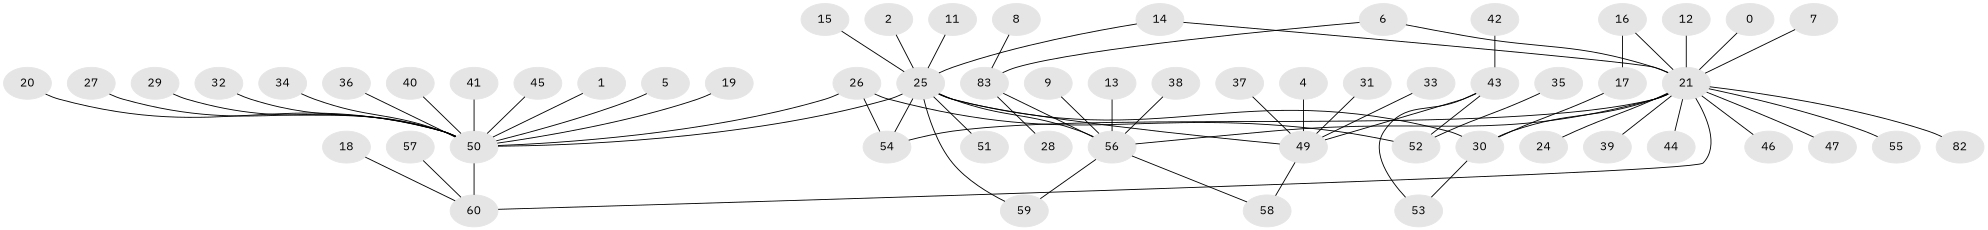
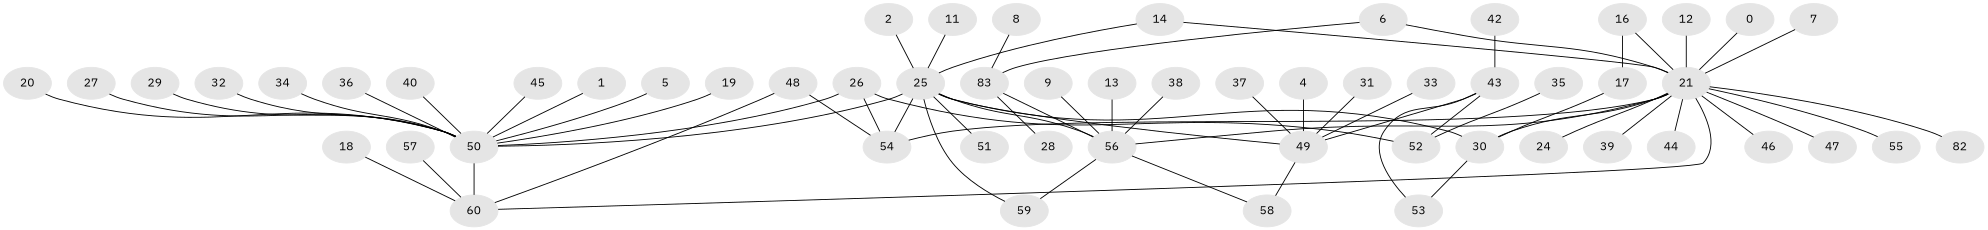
node "15": removed
node "41": removed
node "48": added
